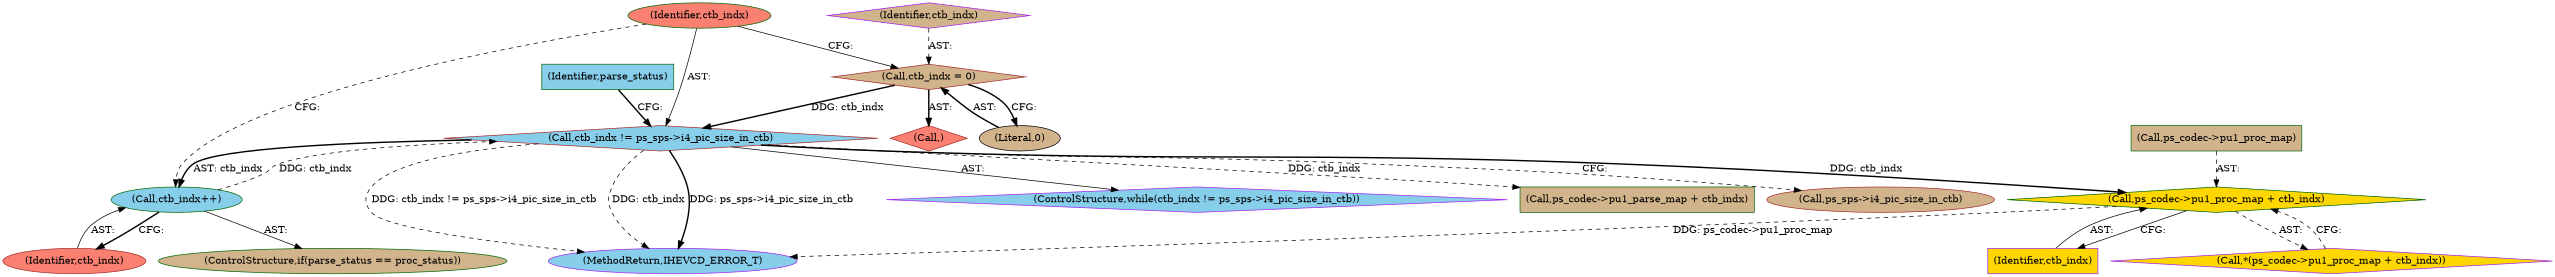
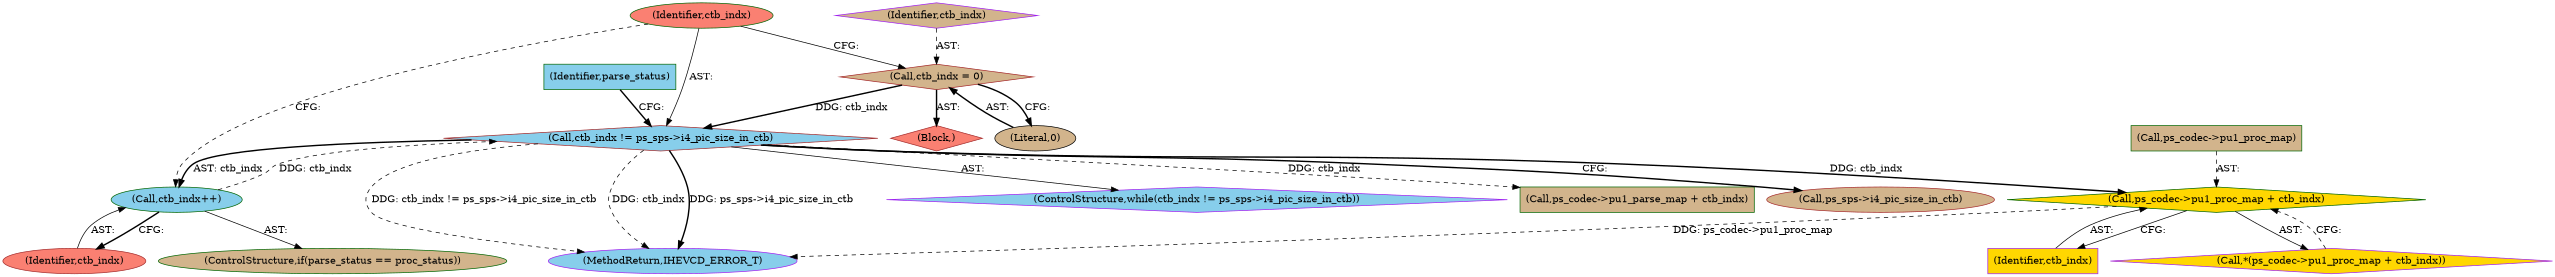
node "(Call,)": label "(Call,)" -> "(Block,)"
edge "(Call,ctb_indx != ps_sps->i4_pic_size_in_ctb)" -> "(Call,ps_sps->i4_pic_size_in_ctb)": style dashed -> bold
edge "(Call,ps_codec->pu1_proc_map + ctb_indx)" -> "(Call,*(ps_codec->pu1_proc_map + ctb_indx))": style dashed -> solid
